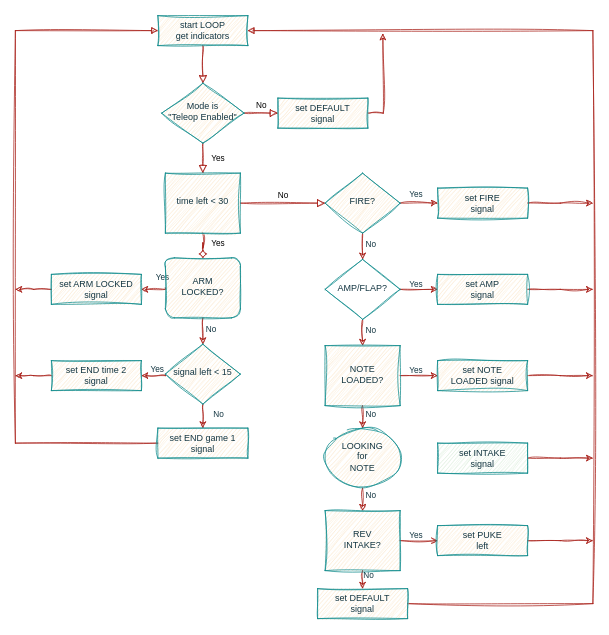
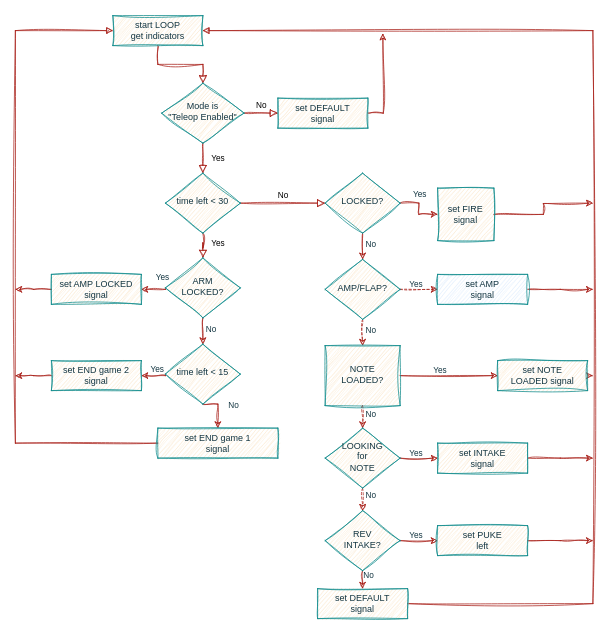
node "start LOOP get indicators": moved (203, 30) -> (158, 30)
node "FIRE?": label "FIRE?" -> "LOCKED?"
node "time left < 30": shape rectangle -> diamond
node "set FIRE signal": size 90x30 -> 56x53
edge "time left < 30" -> "ARM LOCKED?": arrowhead diamond -> block
node "ARM LOCKED?": shape rounded rectangle -> diamond
node "set ARM LOCKED signal": label "set ARM LOCKED signal" -> "set AMP LOCKED signal"
node "AMP/FLAP?": fillcolor #ffffff -> #fae5c7
edge "AMP/FLAP?" -> "set AMP signal": style solid -> dashed
node "set AMP signal": fillcolor #fae5c7 -> #dae8fc
edge "AMP/FLAP?" -> "NOTE LOADED?": style solid -> dashed
node "signal left < 15": label "signal left < 15" -> "time left < 15"
node "set END time 2 signal": label "set END time 2 signal" -> "set END game 2 signal"
node "set NOTE LOADED signal": moved (483, 375) -> (543, 375)
edge "NOTE LOADED?" -> "LOOKING for NOTE": style solid -> dashed
node "set END game 1 signal": size 90x30 -> 120x30
node "LOOKING for NOTE": shape ellipse -> diamond
edge "LOOKING for NOTE" -> "set INTAKE signal": added, label "Yes"
node "set INTAKE signal": fillcolor #d5e8d4 -> #fae5c7
edge "LOOKING for NOTE" -> "REV INTAKE?": style solid -> dashed
node "REV INTAKE?": shape rectangle -> diamond
edge "REV INTAKE?" -> "set PUKE left": arrowhead open -> classic
